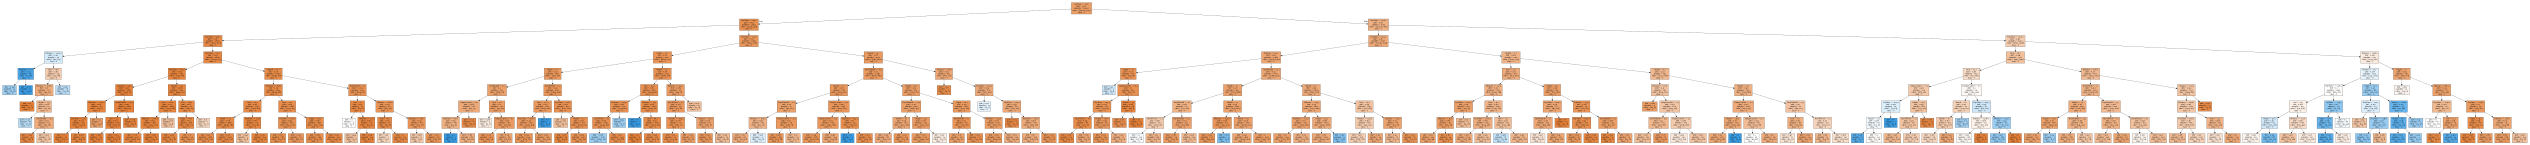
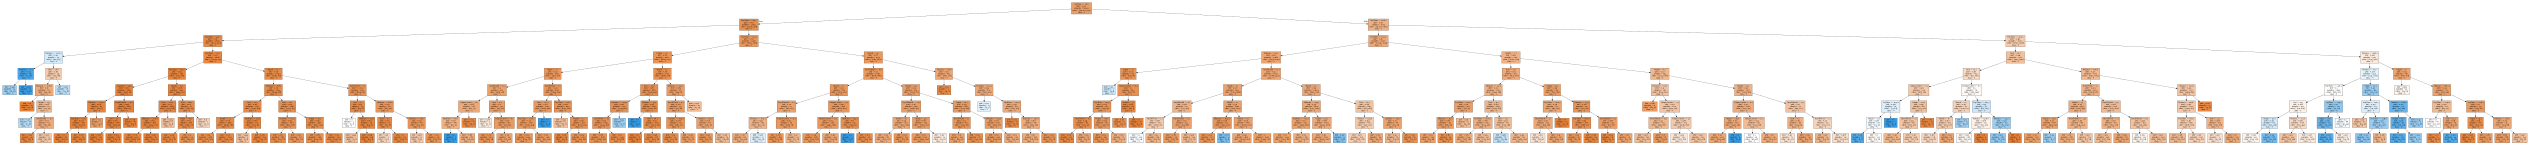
node "gini = 0.208 samples = 2708 value = [2389, 319] class = Y": fillcolor #399de57f -> #e58139dd
